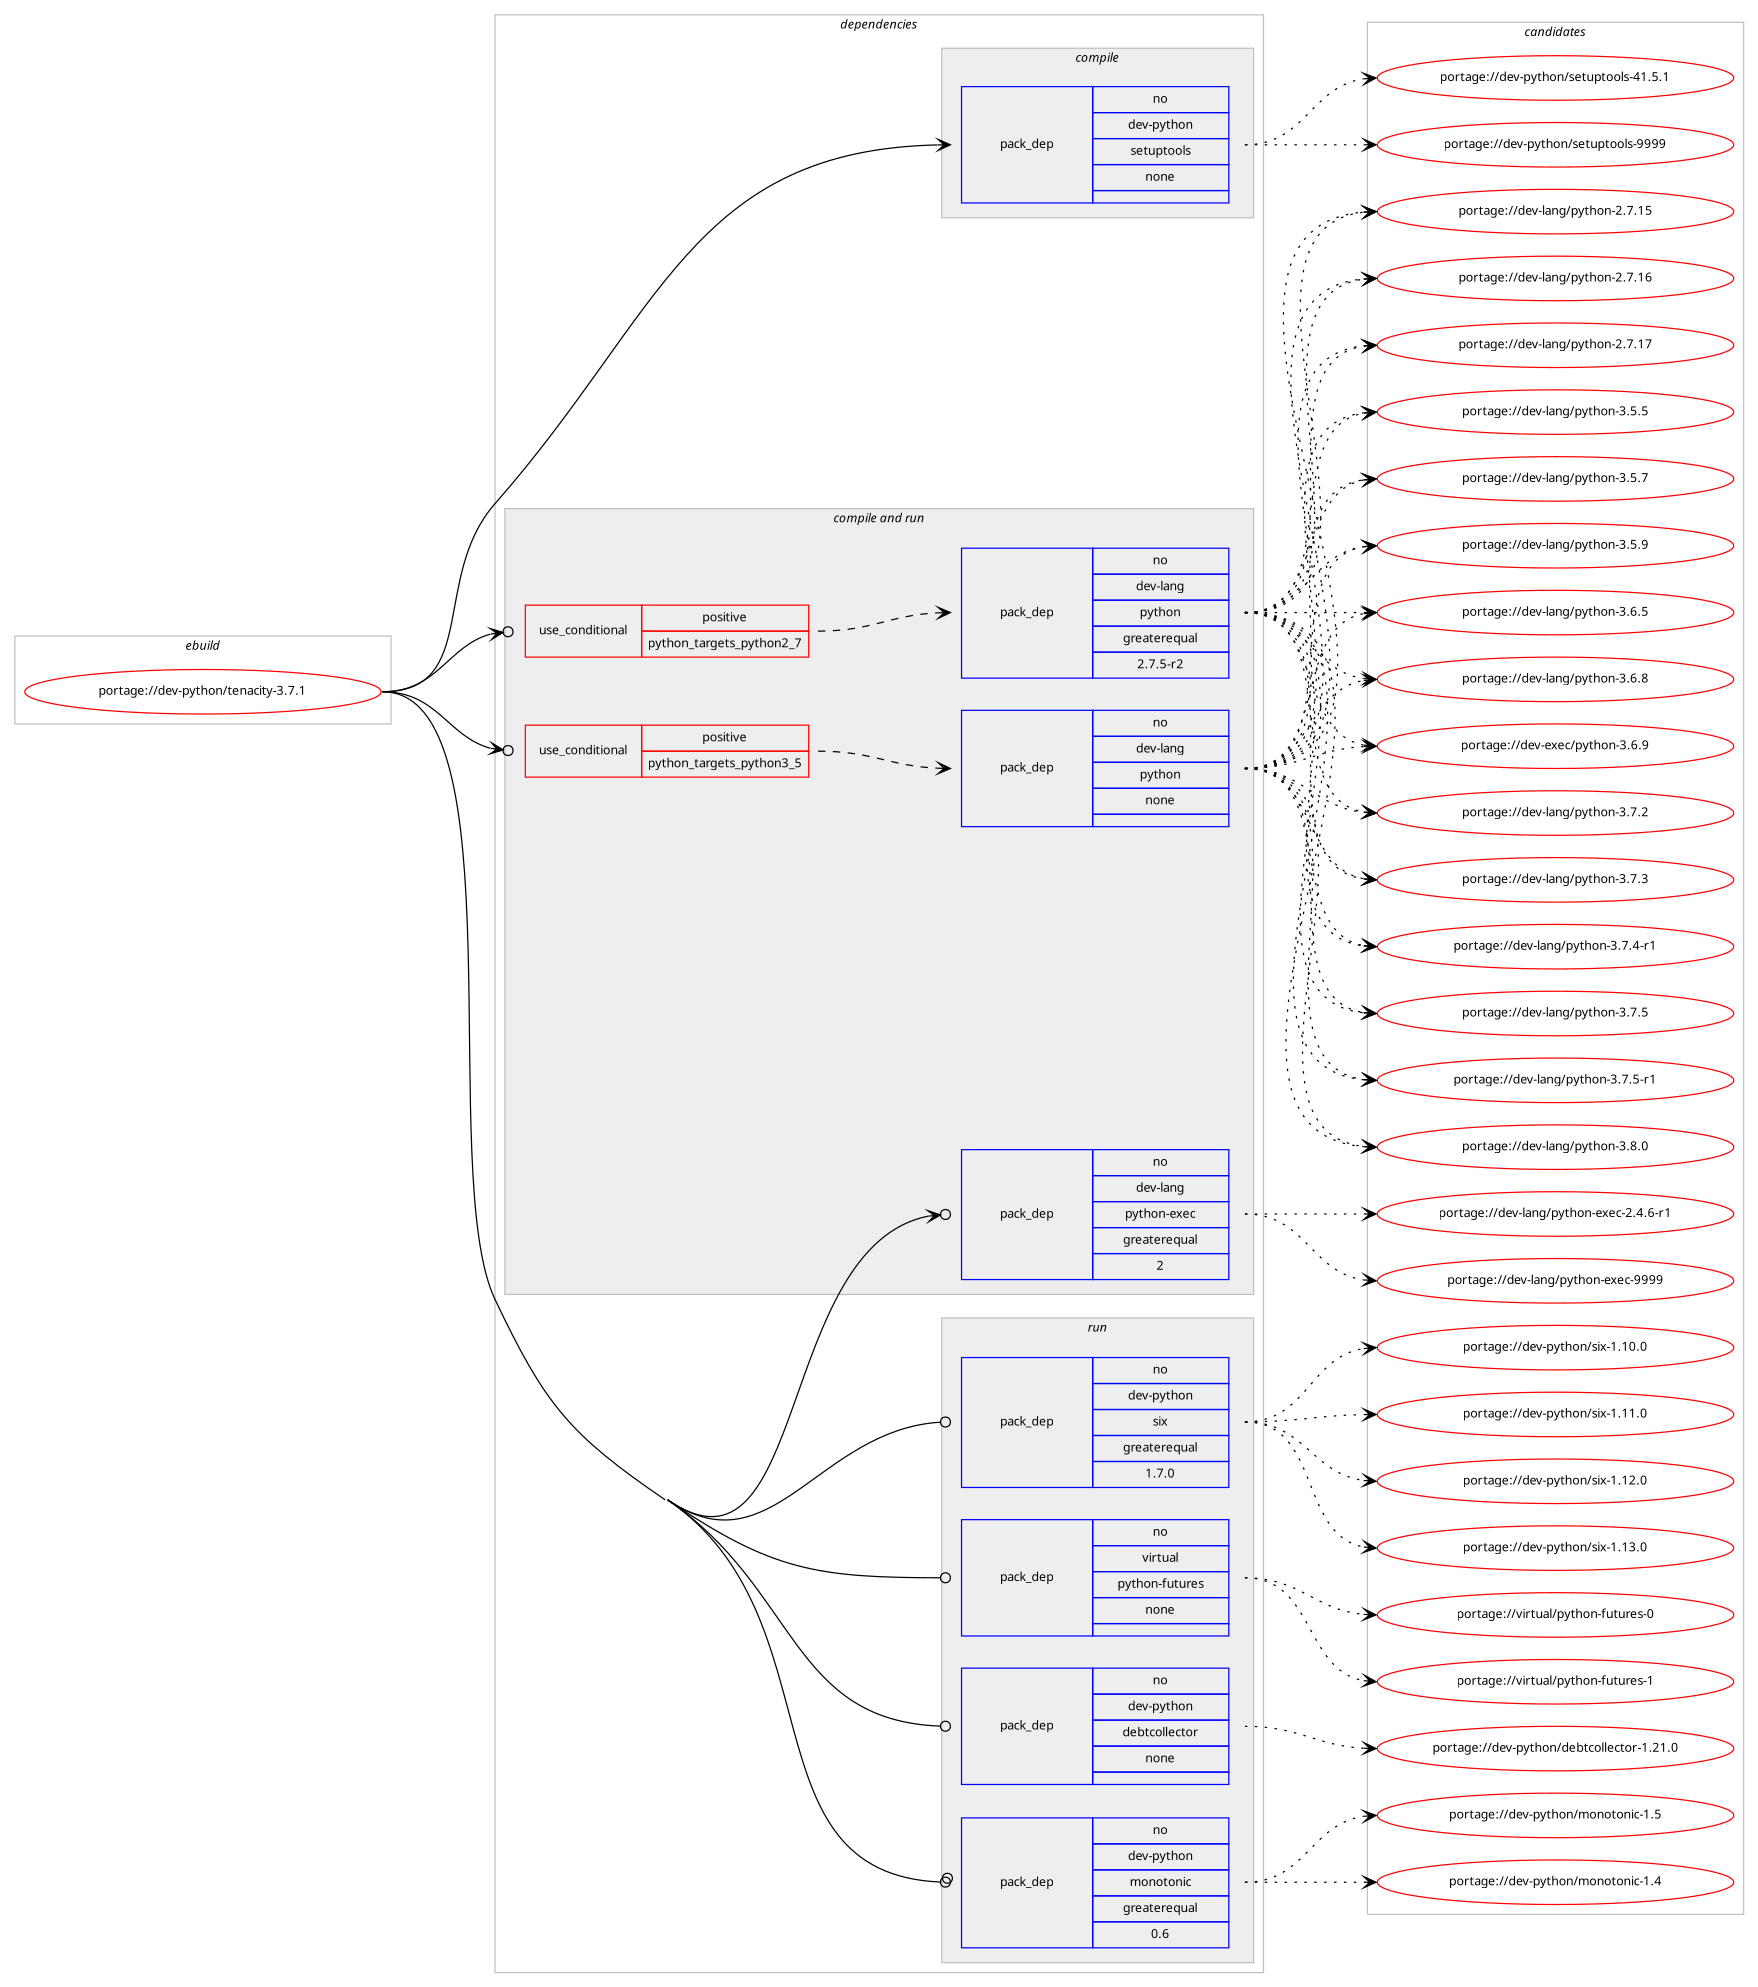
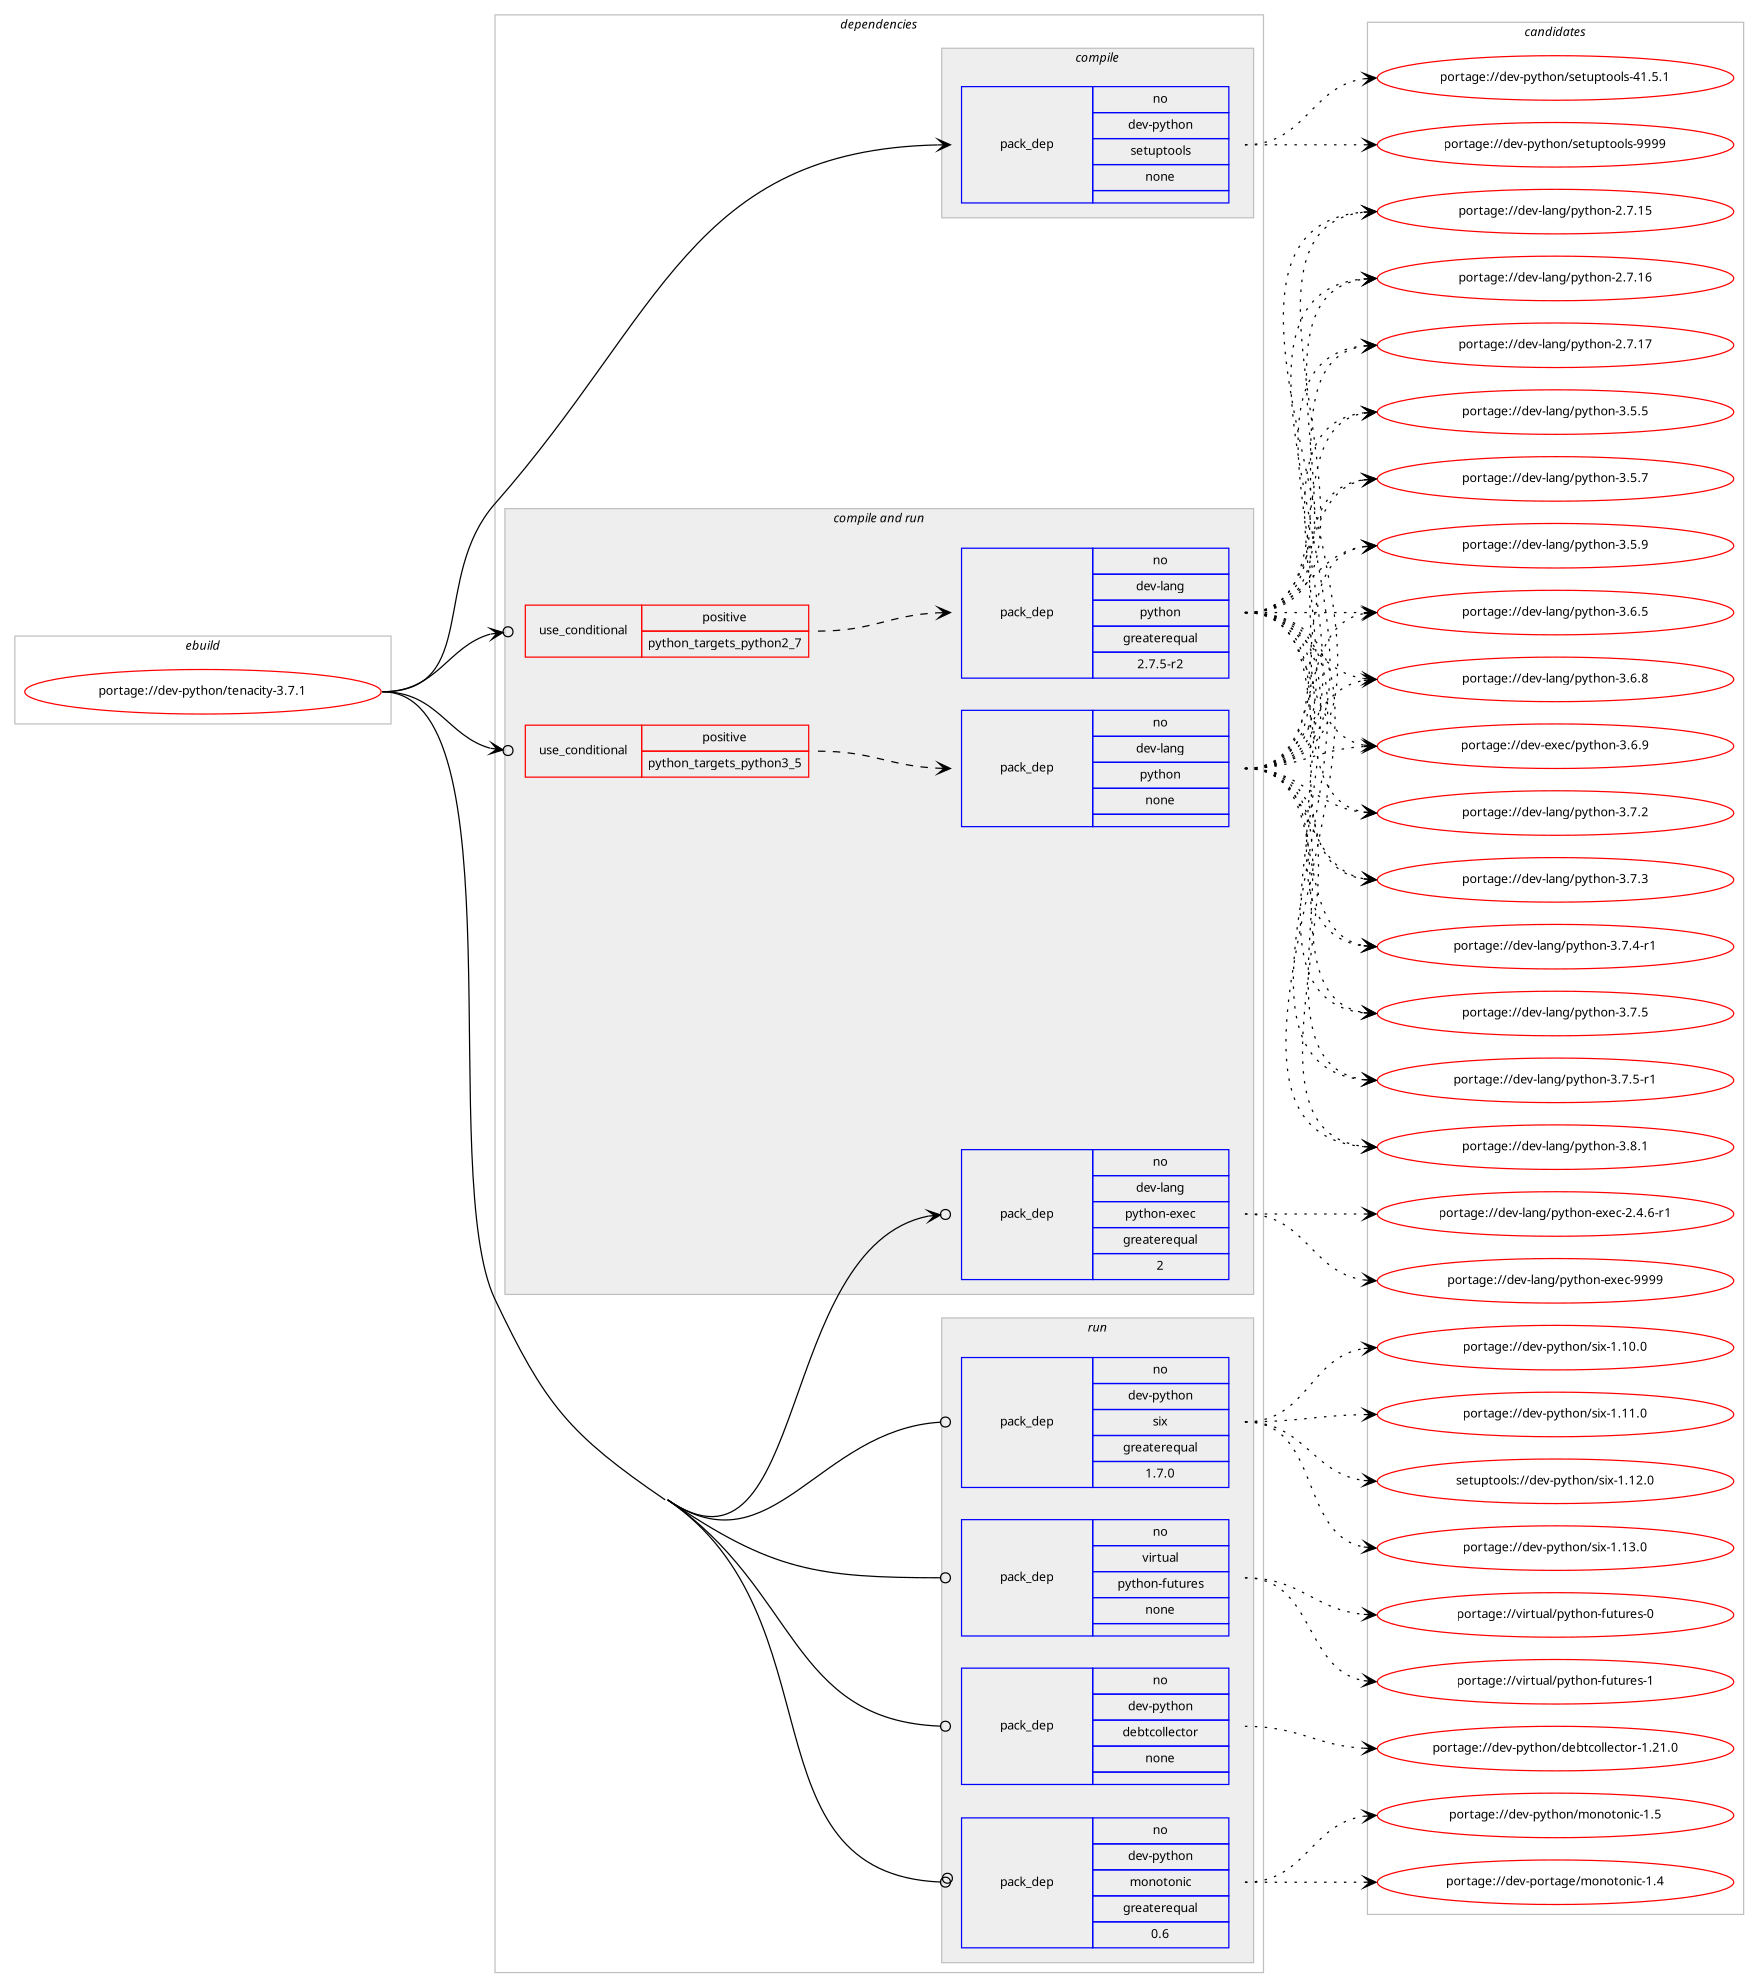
node "portage://dev-lang/python-3.8.0": label "portage://dev-lang/python-3.8.0" -> "portage://dev-lang/python-3.8.1"
node "portage://dev-python/six-1.12.0": label "portage://dev-python/six-1.12.0" -> "setuptools://dev-python/six-1.12.0"
node "portage://dev-python/monotonic-1.4": label "portage://dev-python/monotonic-1.4" -> "portage://dev-portage/monotonic-1.4"
